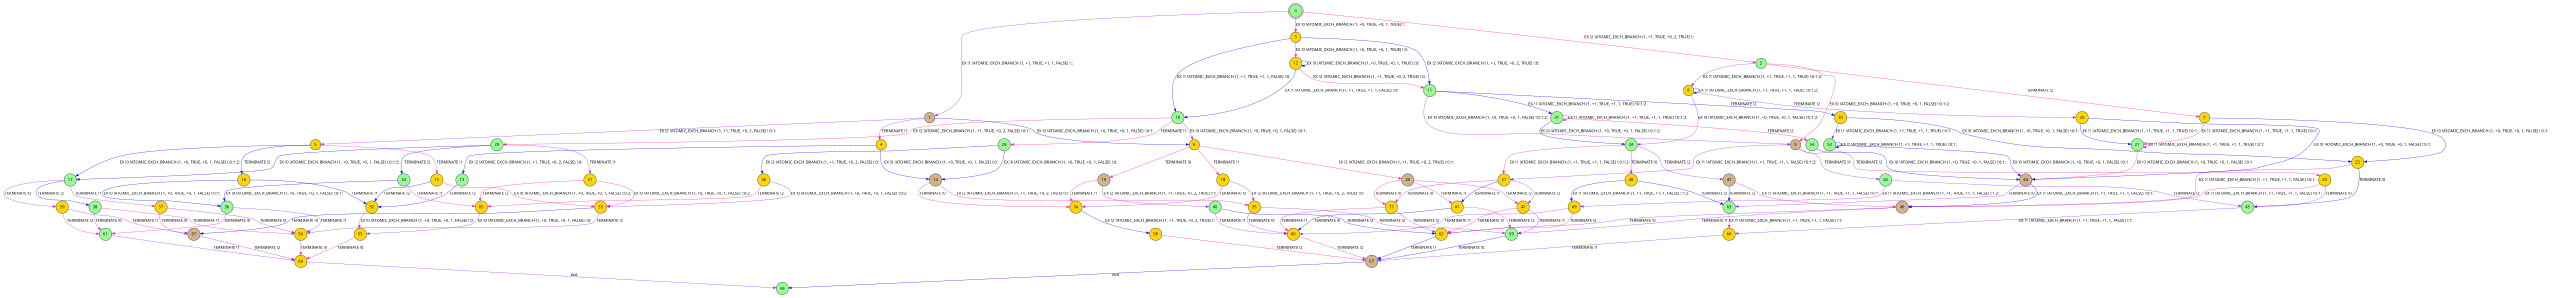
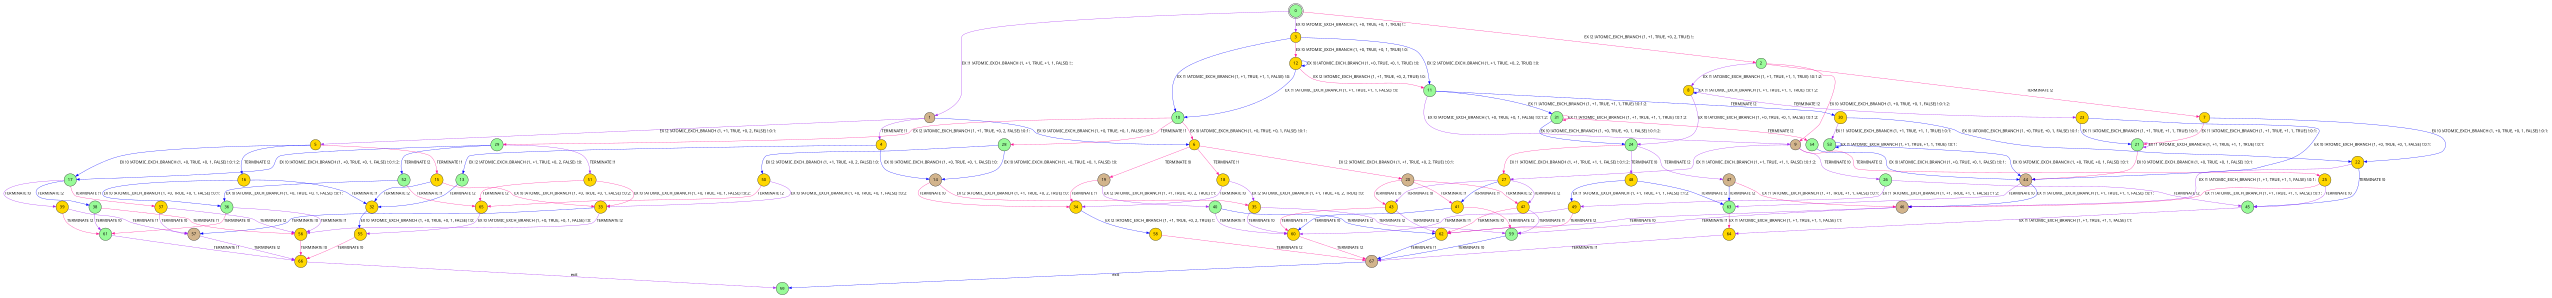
node "73": label "73" -> "43"
edge "32" -> "55": color deeppink -> blue
